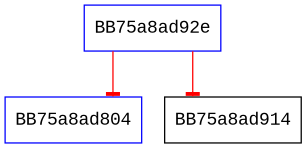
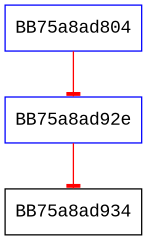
edge "BB75a8ad92e" -> "BB75a8ad804": reversed
node "BB75a8ad914": label "BB75a8ad914" -> "BB75a8ad934"
